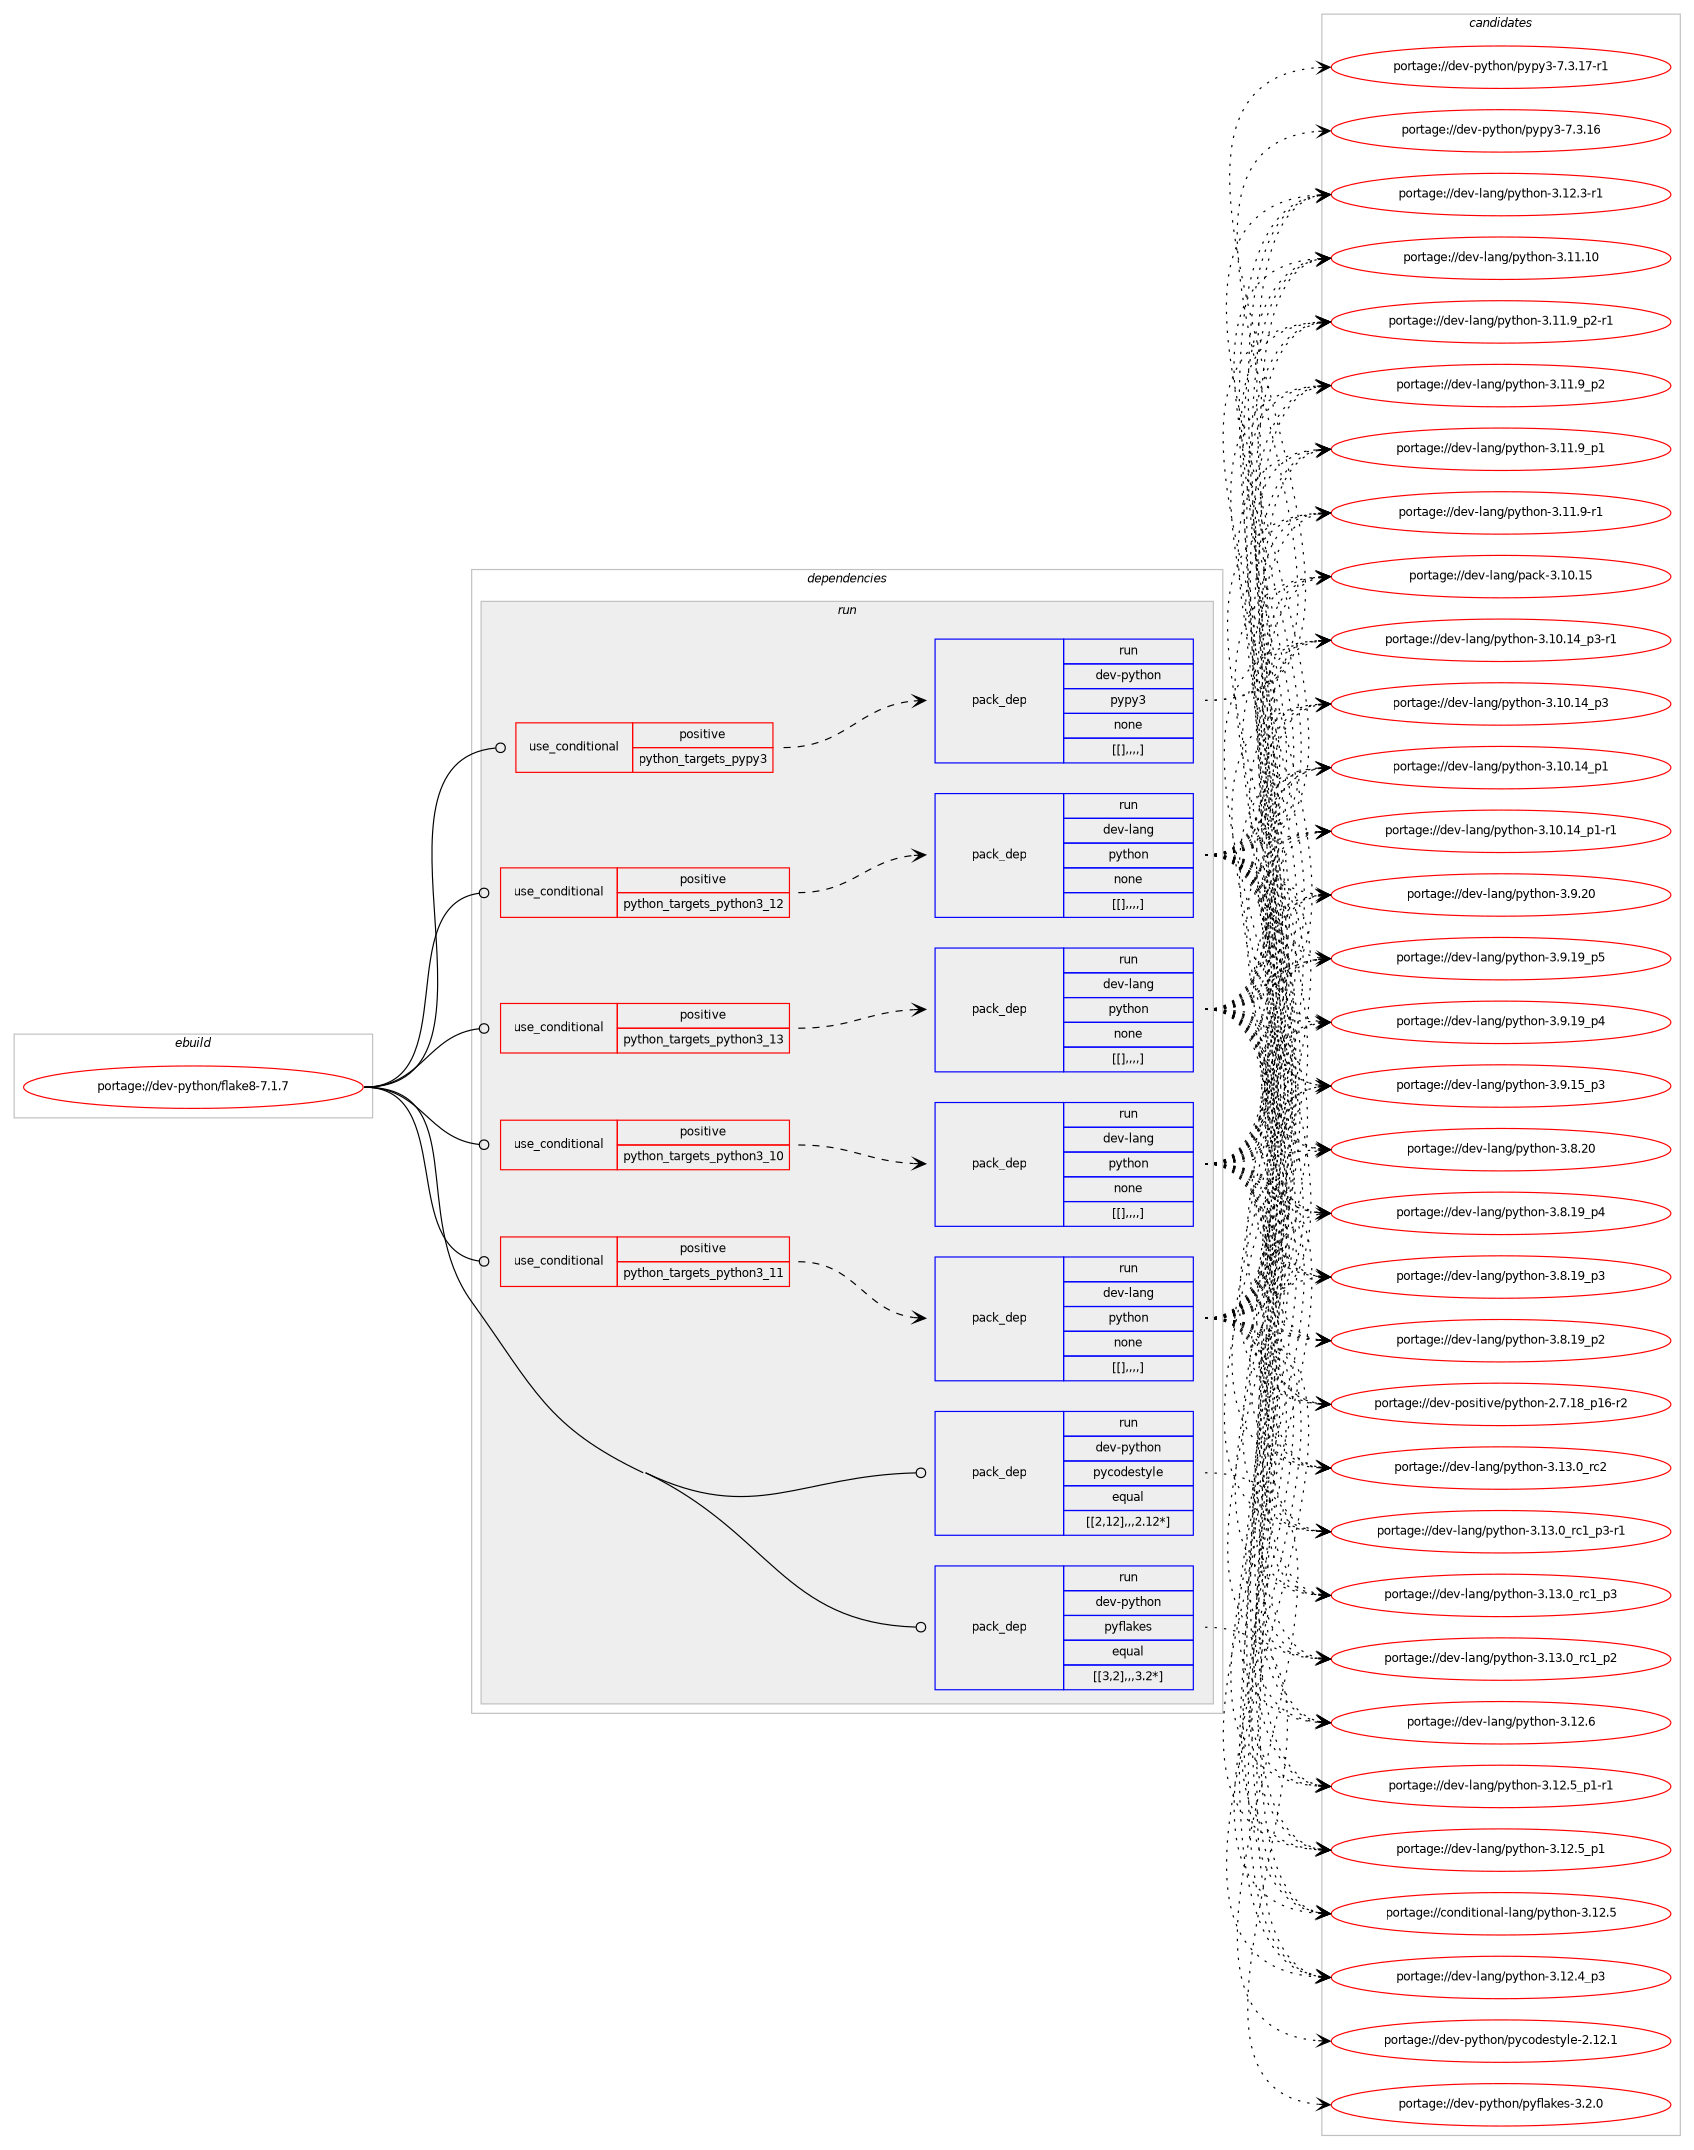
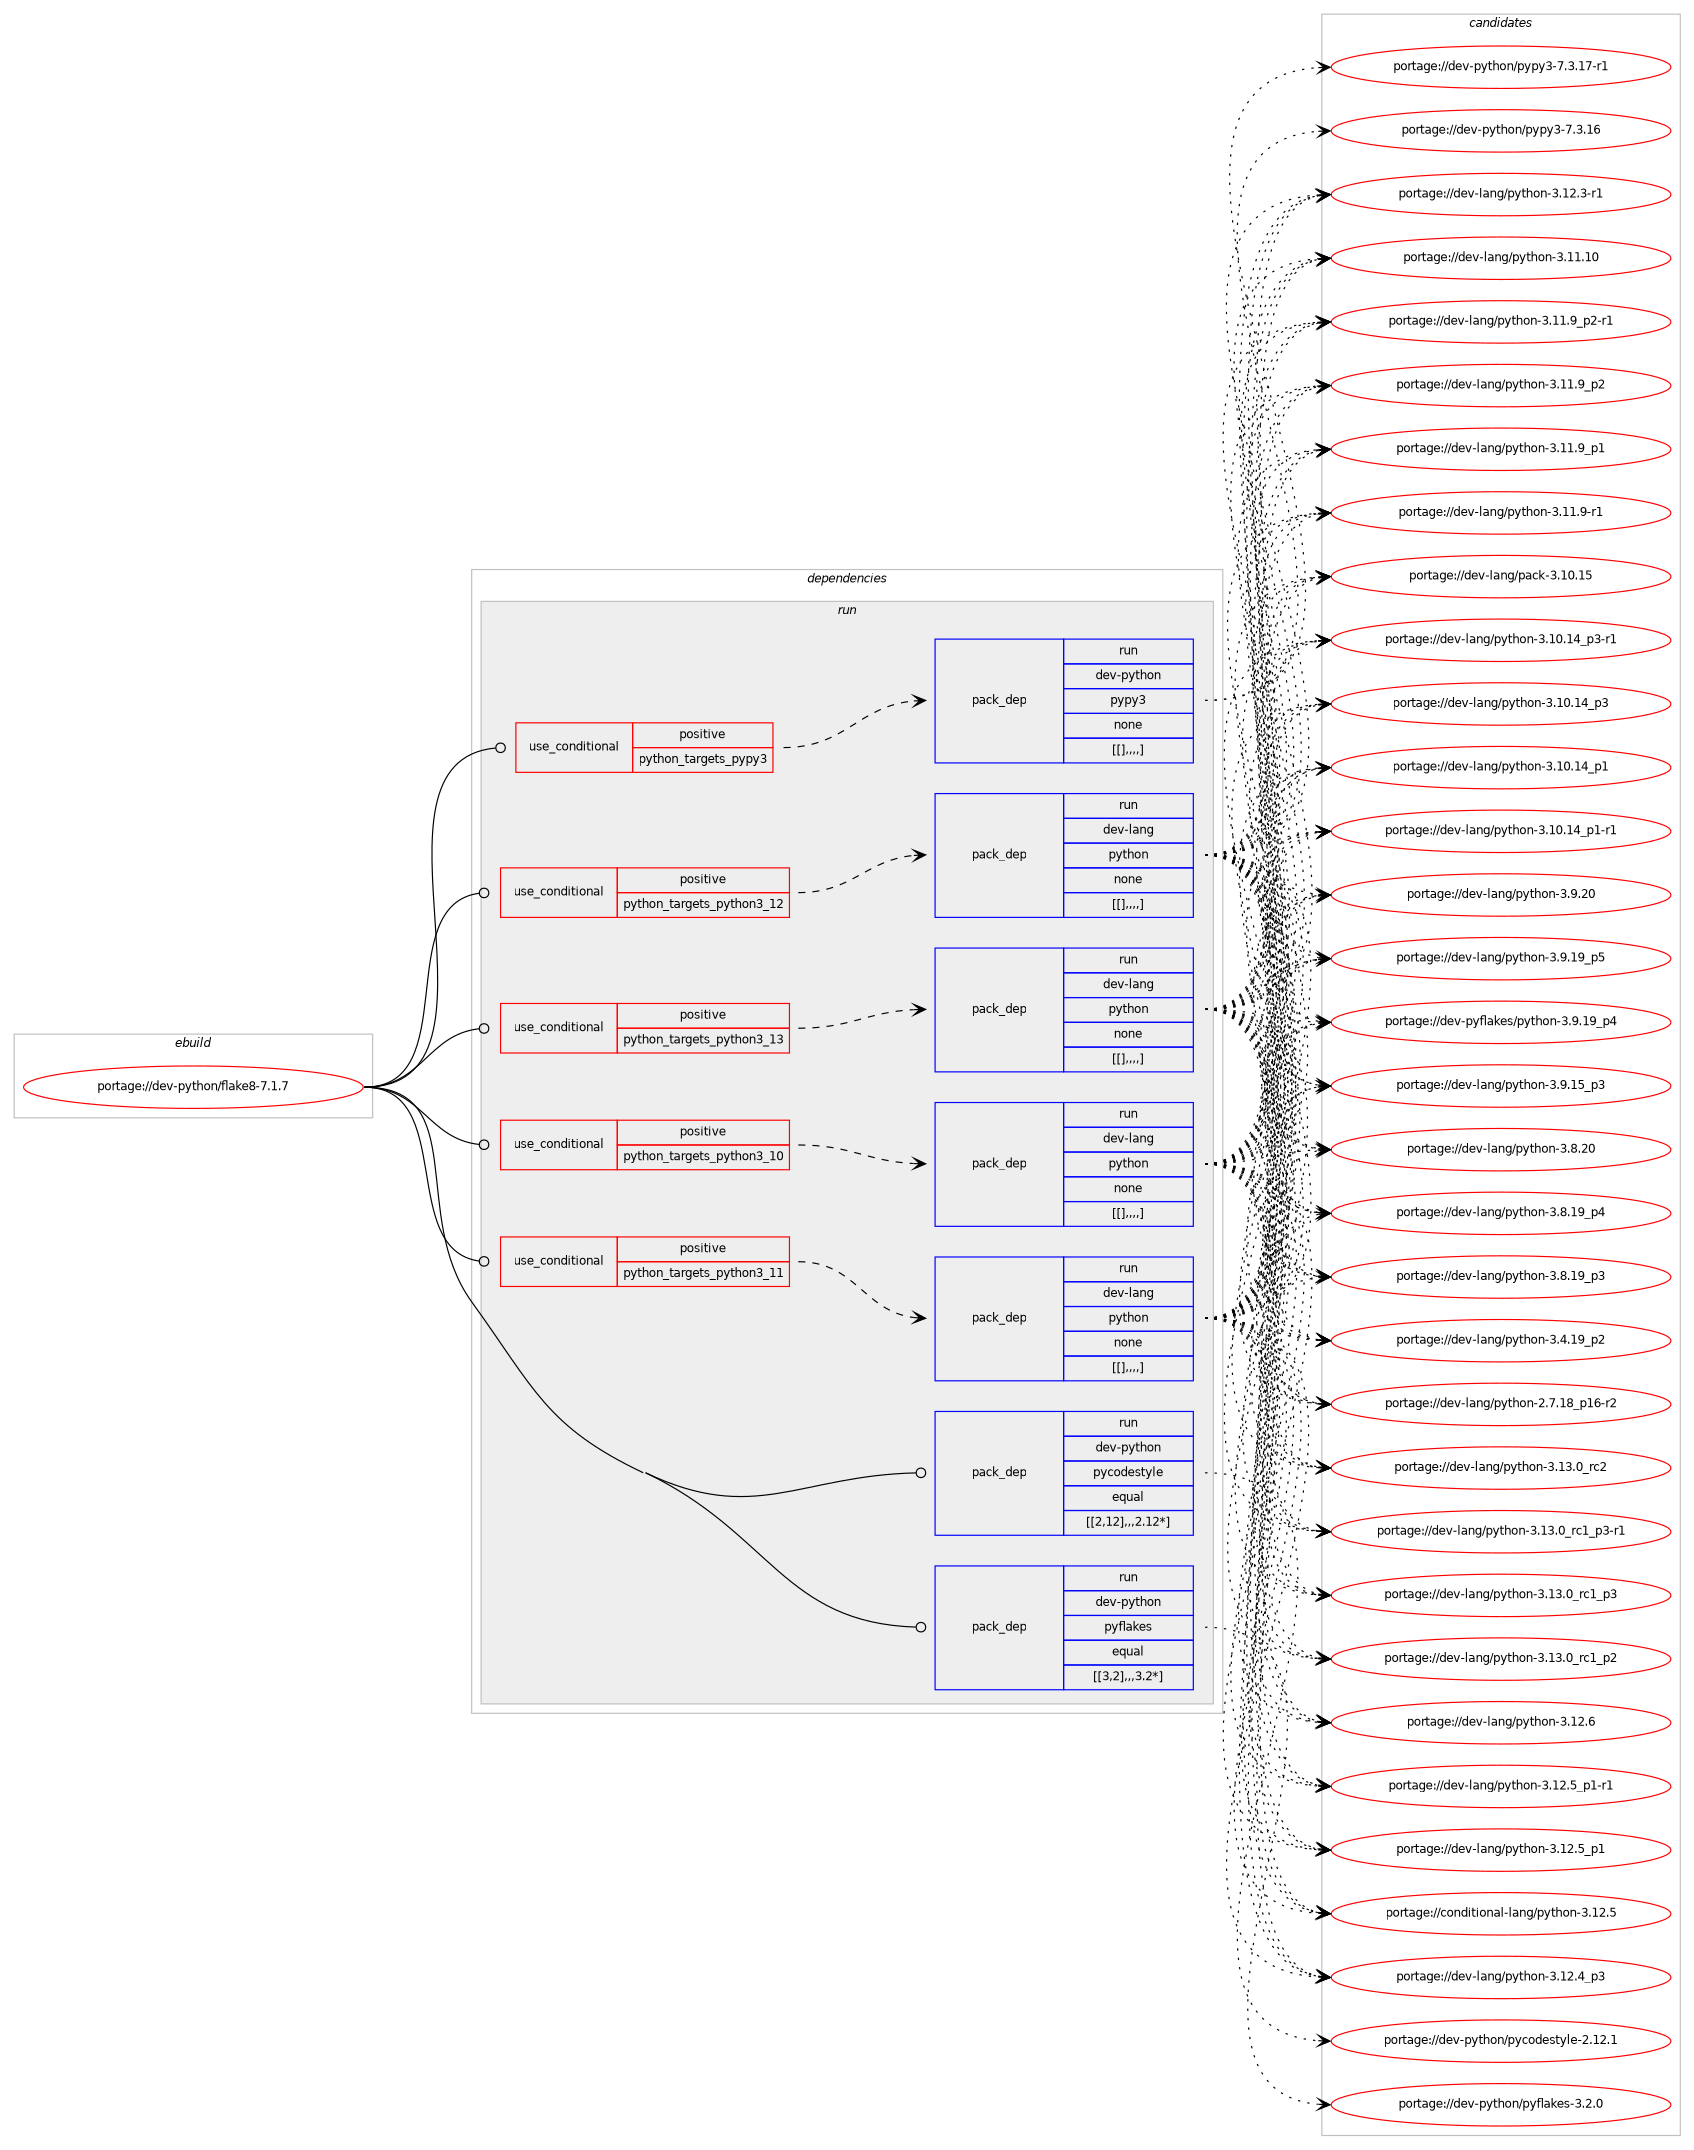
node "portage://dev-lang/python-3.9.19_p4": label "portage://dev-lang/python-3.9.19_p4" -> "portage://dev-pyflakes/python-3.9.19_p4"
node "portage://dev-lang/python-3.8.19_p2": label "portage://dev-lang/python-3.8.19_p2" -> "portage://dev-lang/python-3.4.19_p2"
node "portage://dev-positive/python-2.7.18_p16-r2": label "portage://dev-positive/python-2.7.18_p16-r2" -> "portage://dev-lang/python-2.7.18_p16-r2"
